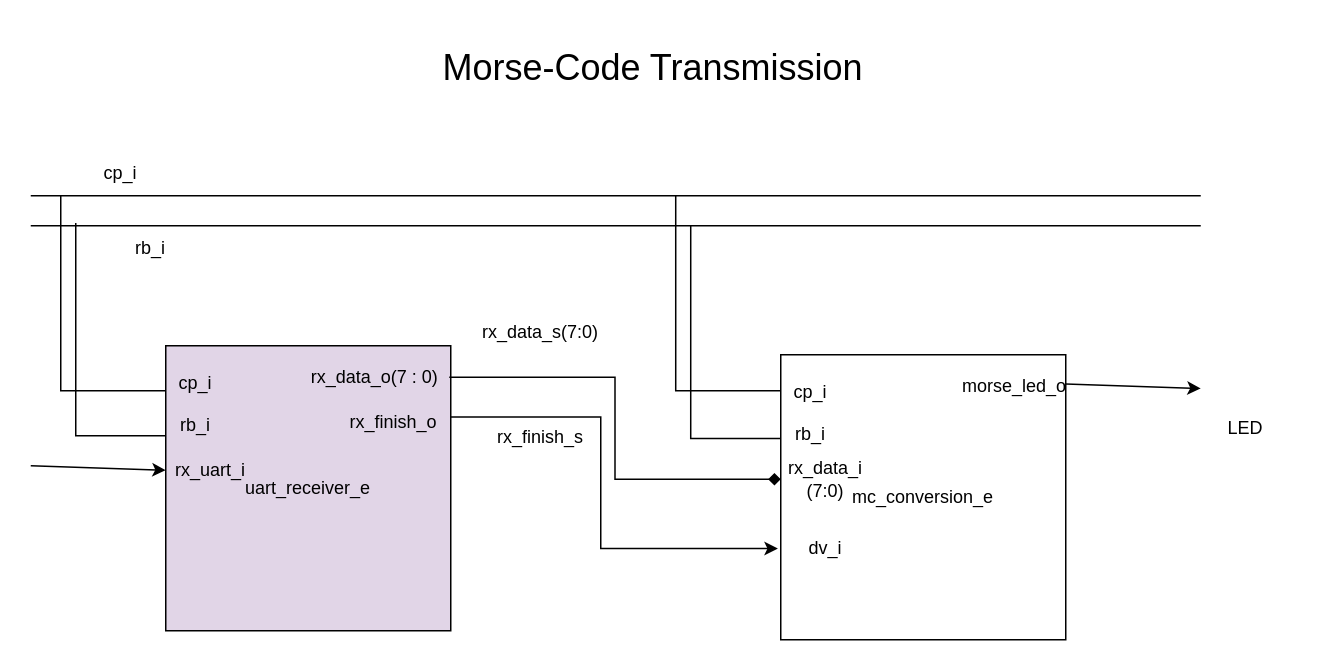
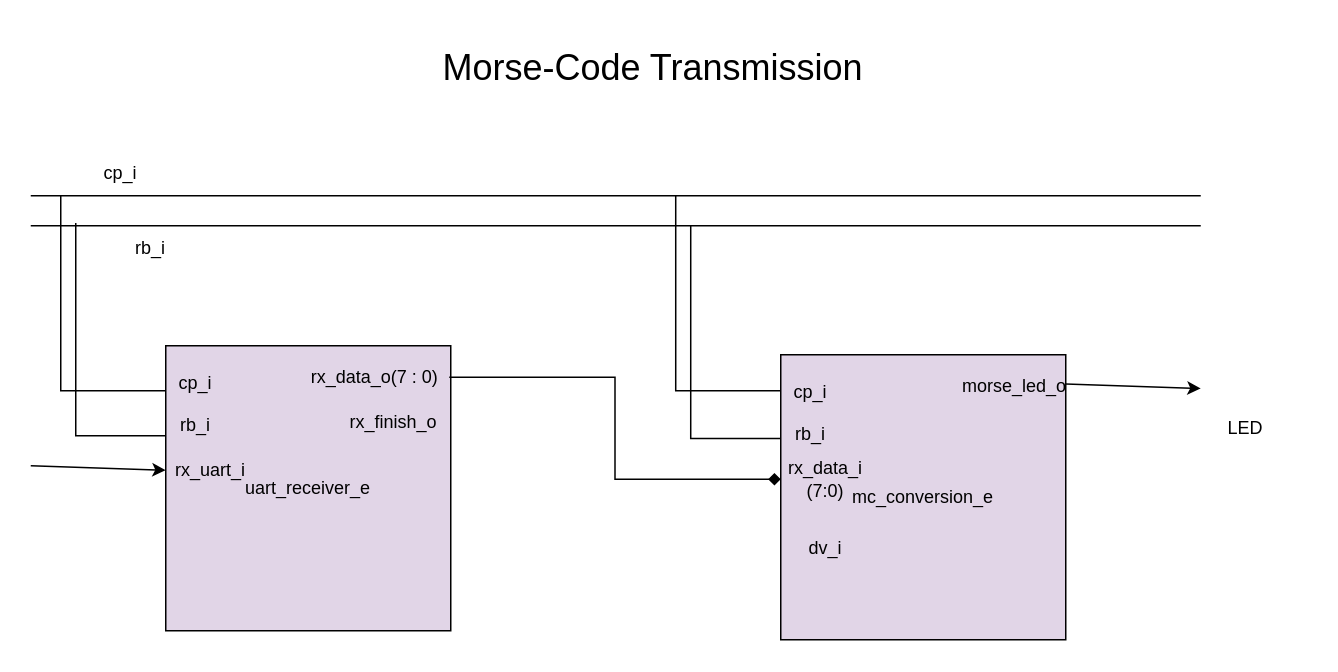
node "rx_data_s(7:0)": removed
node "rx_finish_s": removed
edge "uart_receiver_e" -> "mc_conversion_e": removed
node "mc_conversion_e": fillcolor #ffffff -> #e1d5e7
